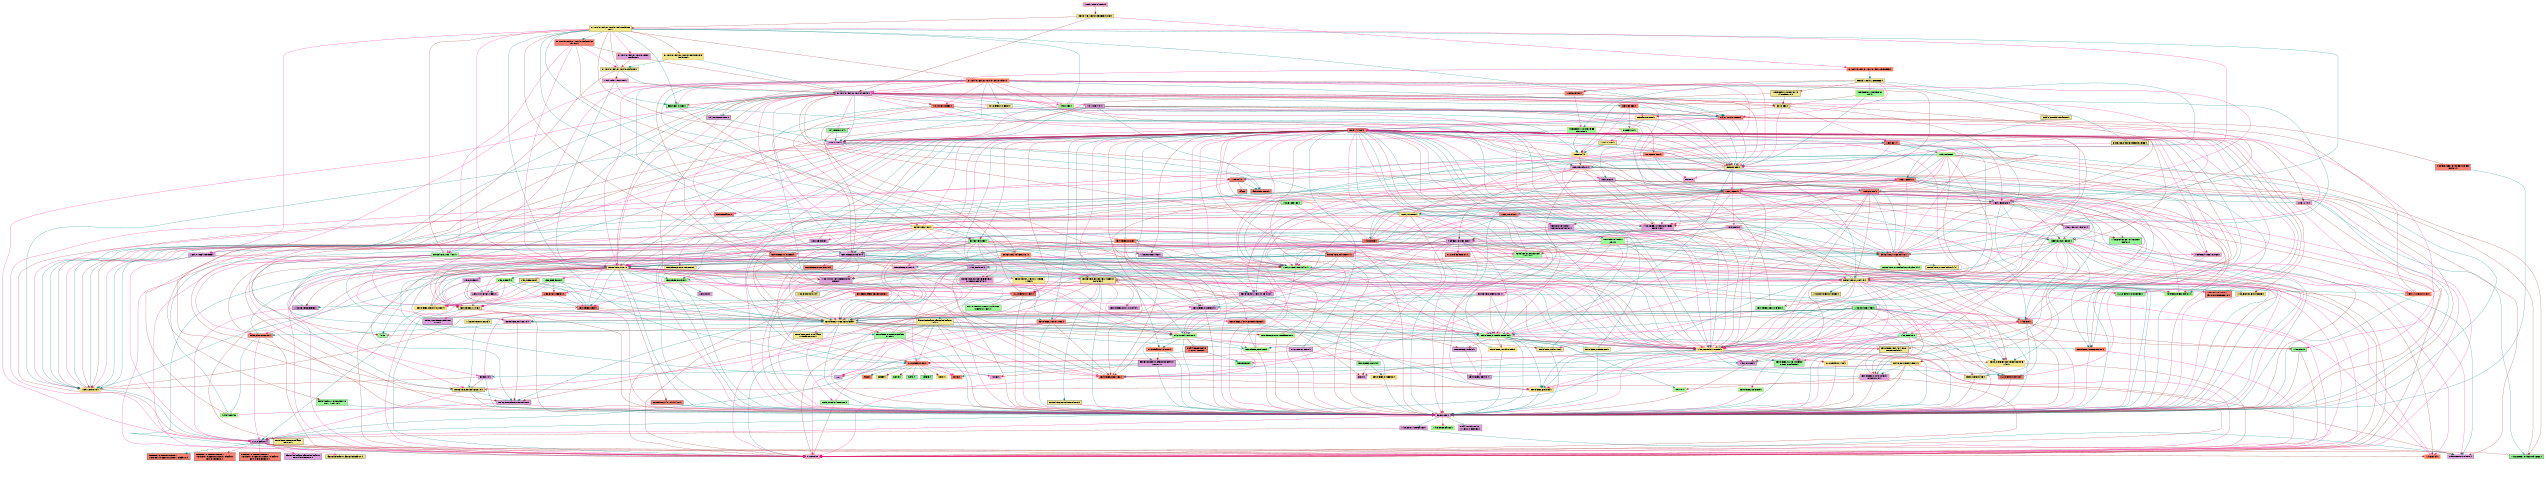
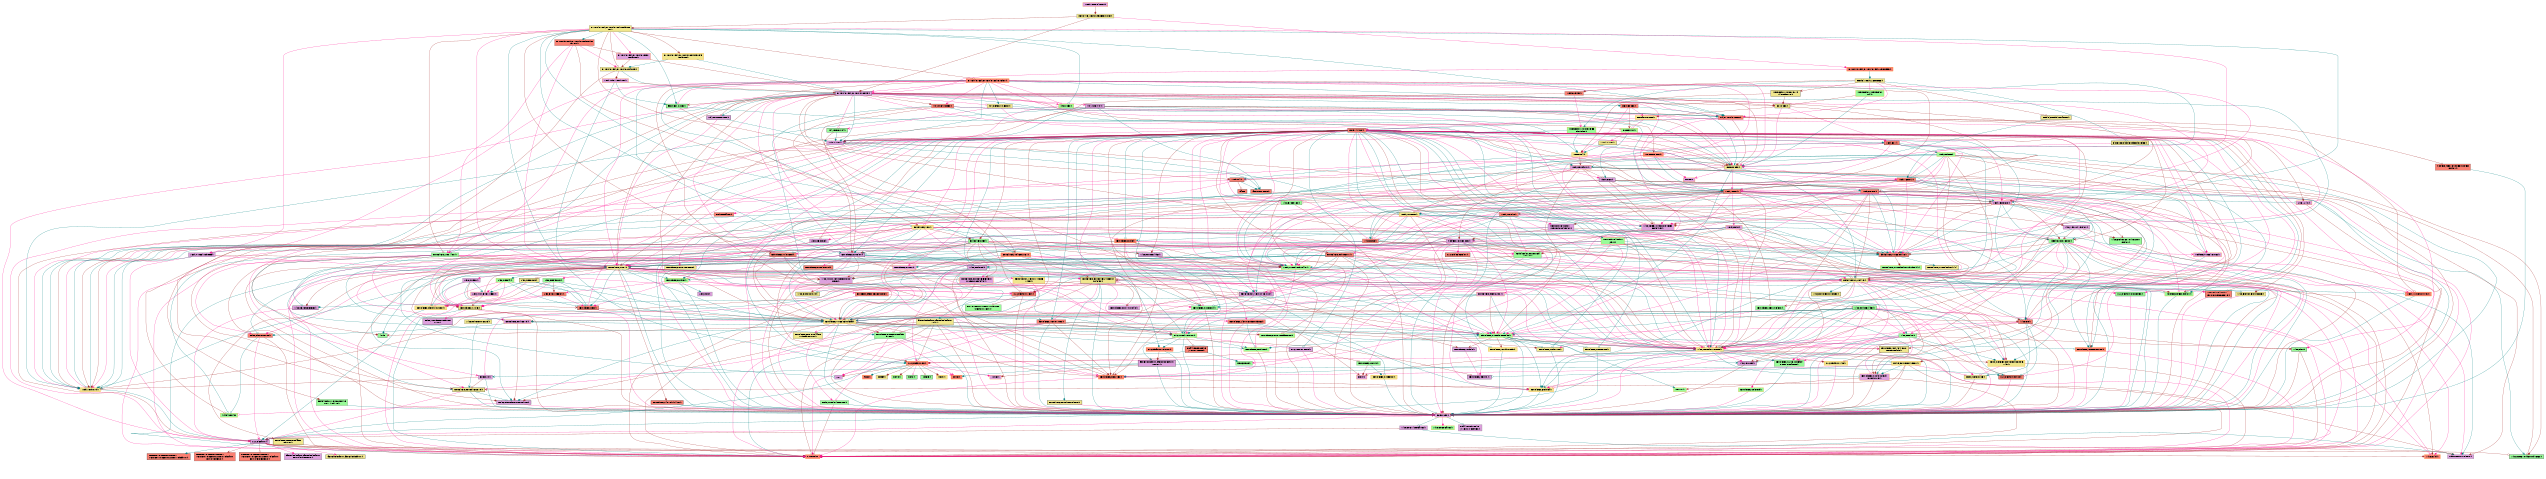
node "Templates/TypeHash.h": fillcolor plum -> palegreen
node "type_traits": fillcolor plum -> salmon
